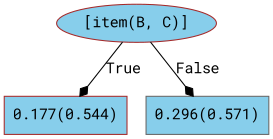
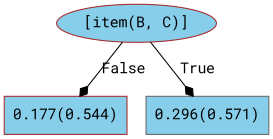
edge "[item(B, C)]" -> "0.177(0.544)": label "True" -> "False"
edge "[item(B, C)]" -> "0.296(0.571)": label "False" -> "True"
